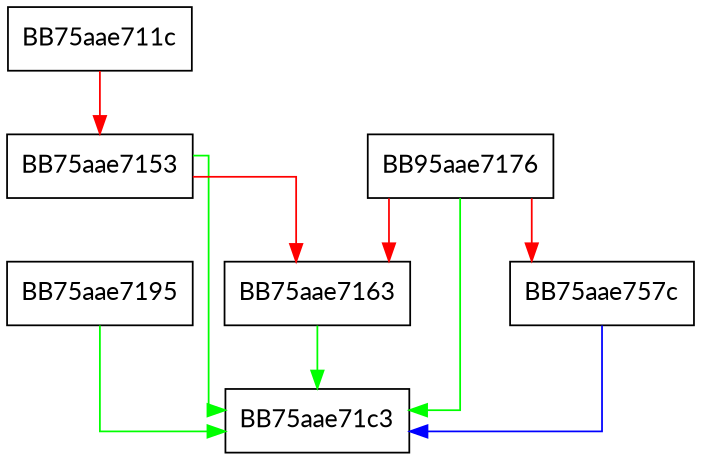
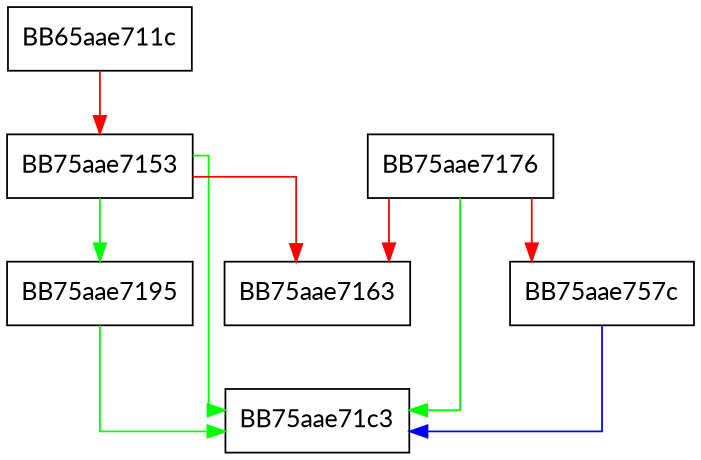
node "BB75aae711c": label "BB75aae711c" -> "BB65aae711c"
node "BB95aae7176": label "BB95aae7176" -> "BB75aae7176"
edge "BB75aae7153" -> "BB75aae7195": added
edge "BB75aae7163" -> "BB75aae71c3": removed
